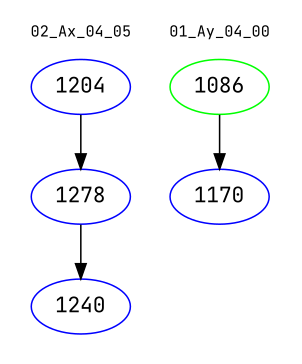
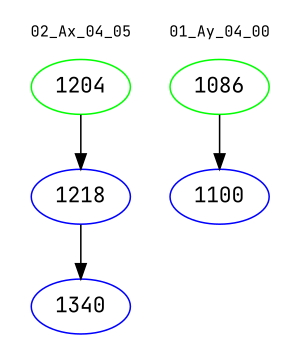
node "1204": color blue -> green
node "1278": label "1278" -> "1218"
node "1170": label "1170" -> "1100"
node "1240": label "1240" -> "1340"
